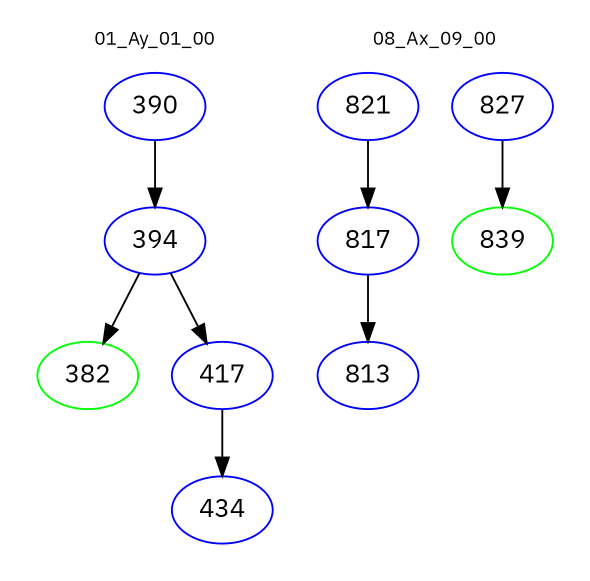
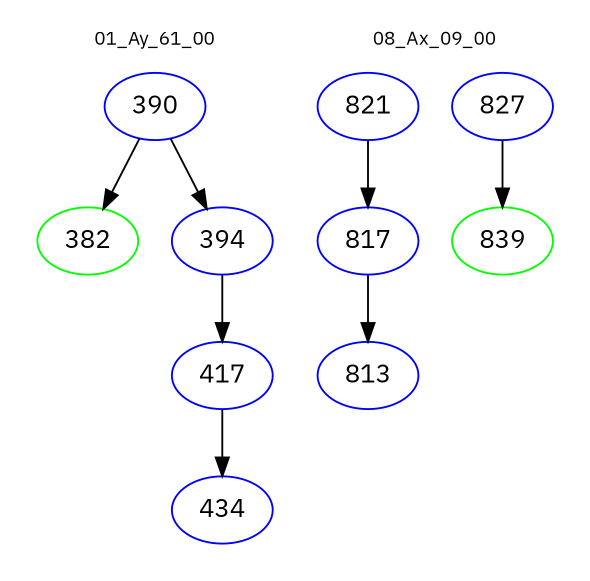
cluster "01_Ay_01_00": label "01_Ay_01_00" -> "01_Ay_61_00"
edge "394" -> "382": now "390" -> "382"
